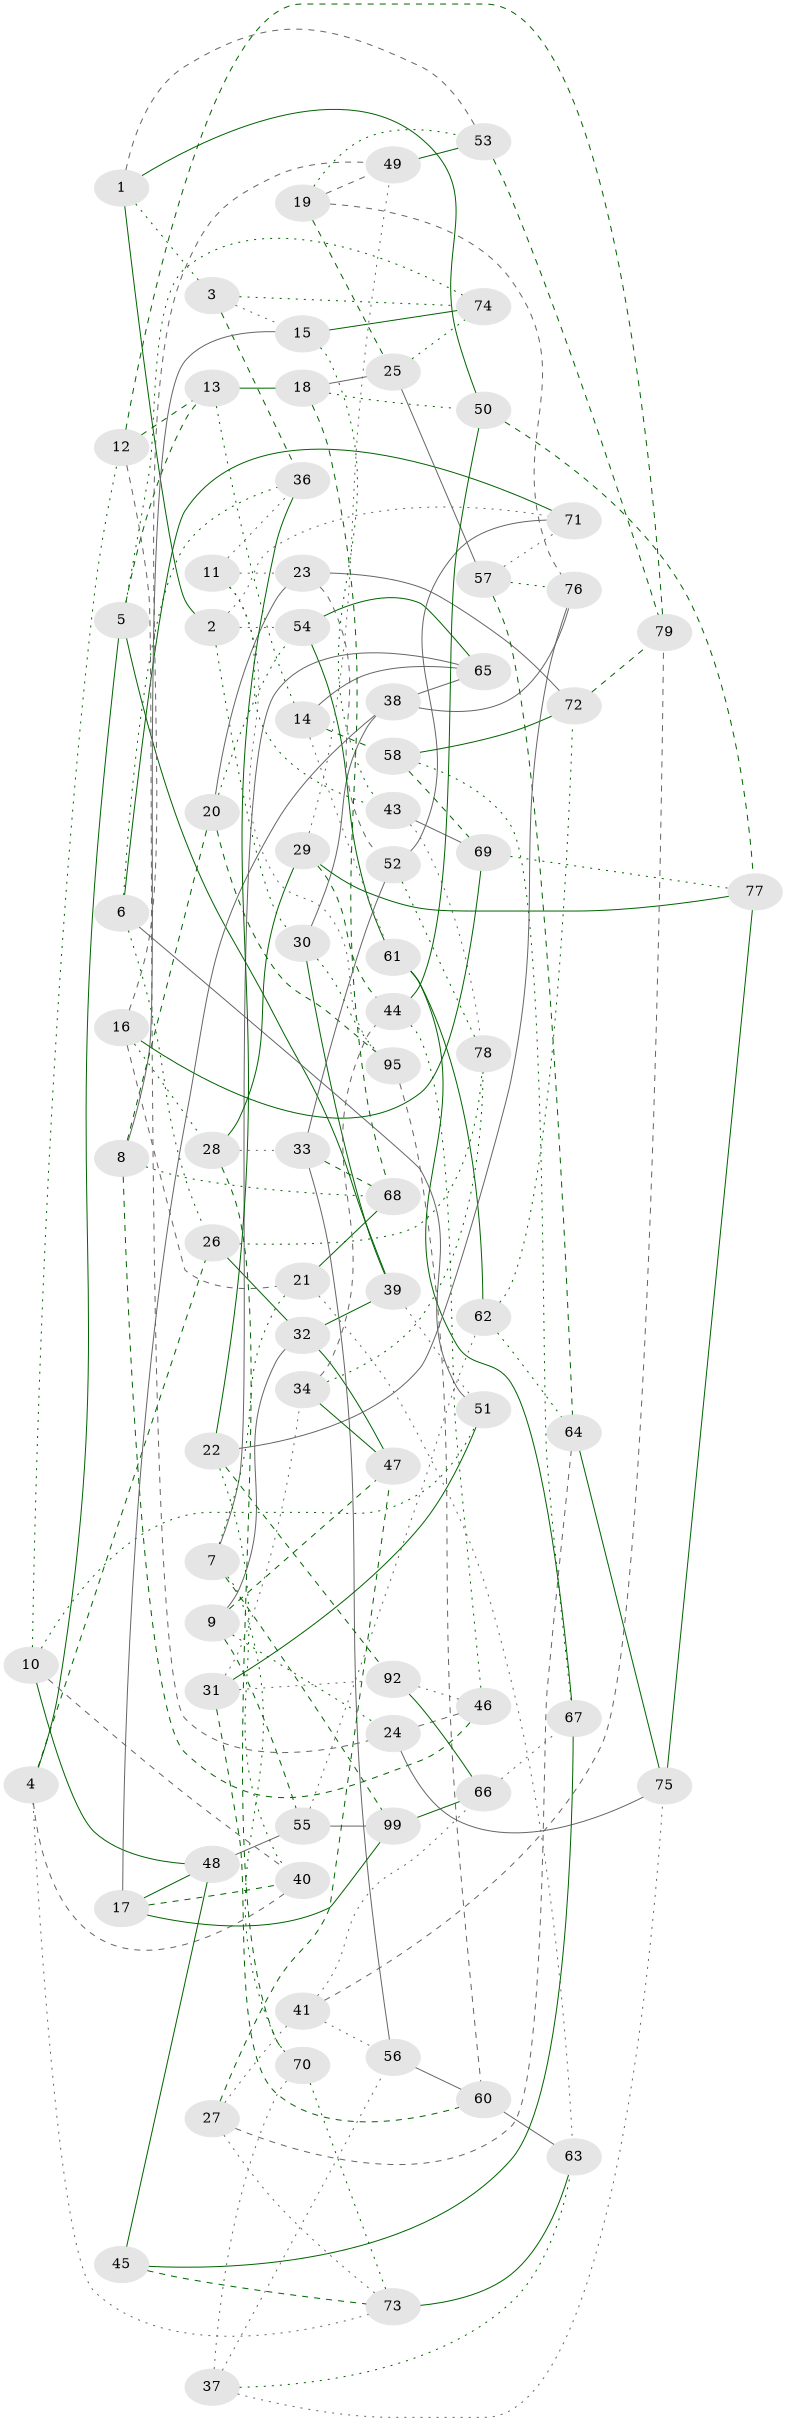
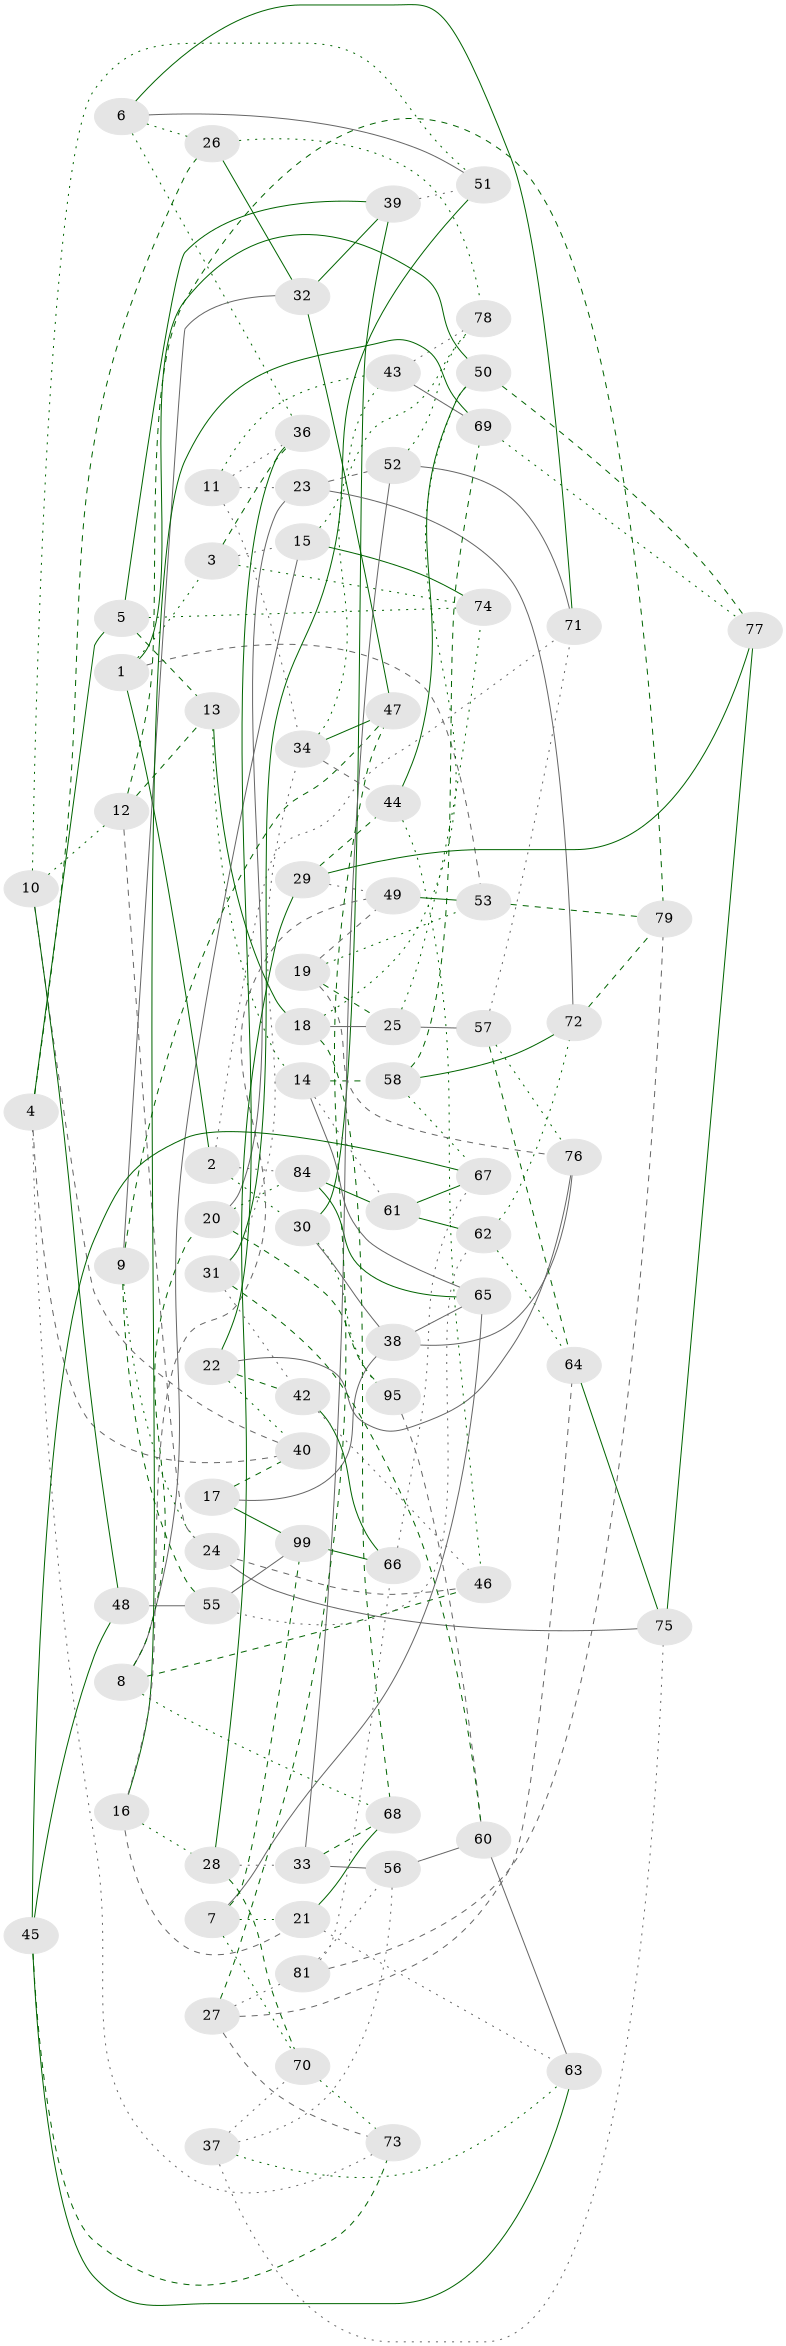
node "54": label "54" -> "84"
edge "11" -- "95": now "11" -- "34"
node "92": label "92" -> "42"
edge "48" -- "17": removed
node "41": label "41" -> "81"
edge "27" -- "73": style dotted -> dashed
edge "63" -- "73": now "63" -- "45"
